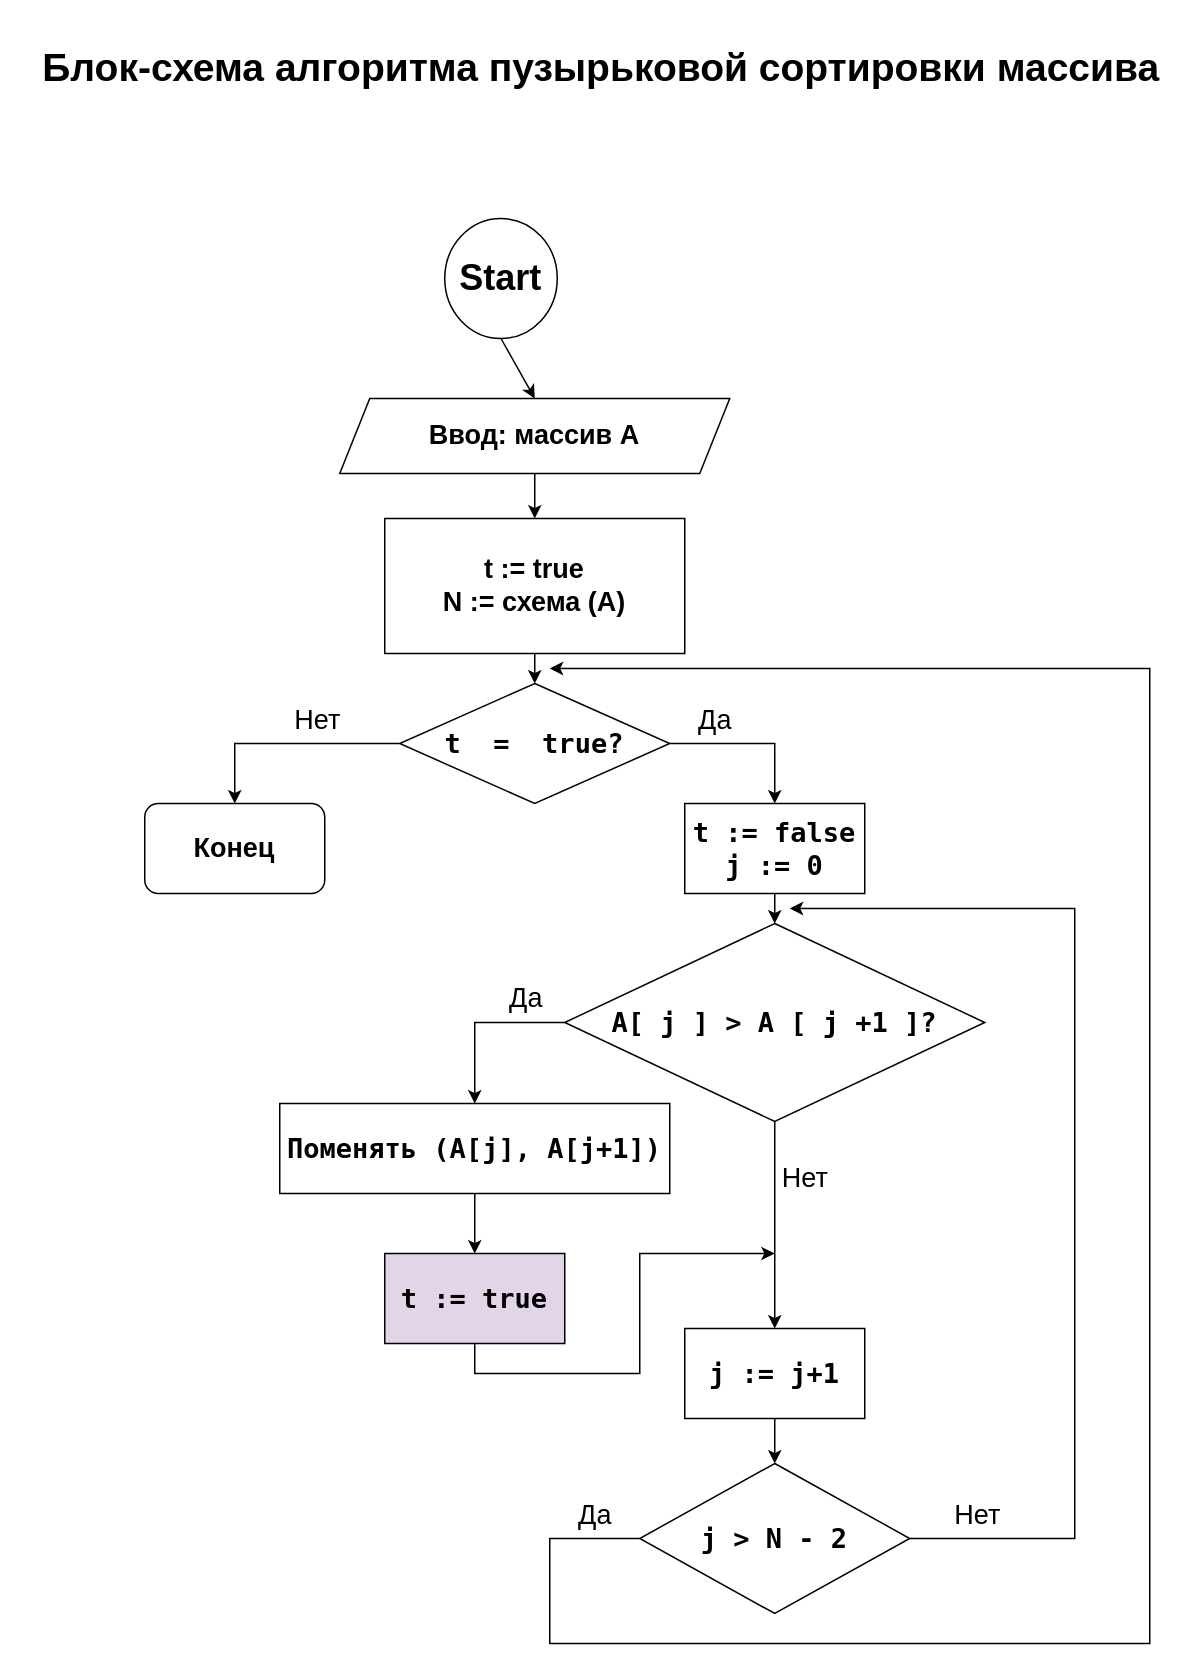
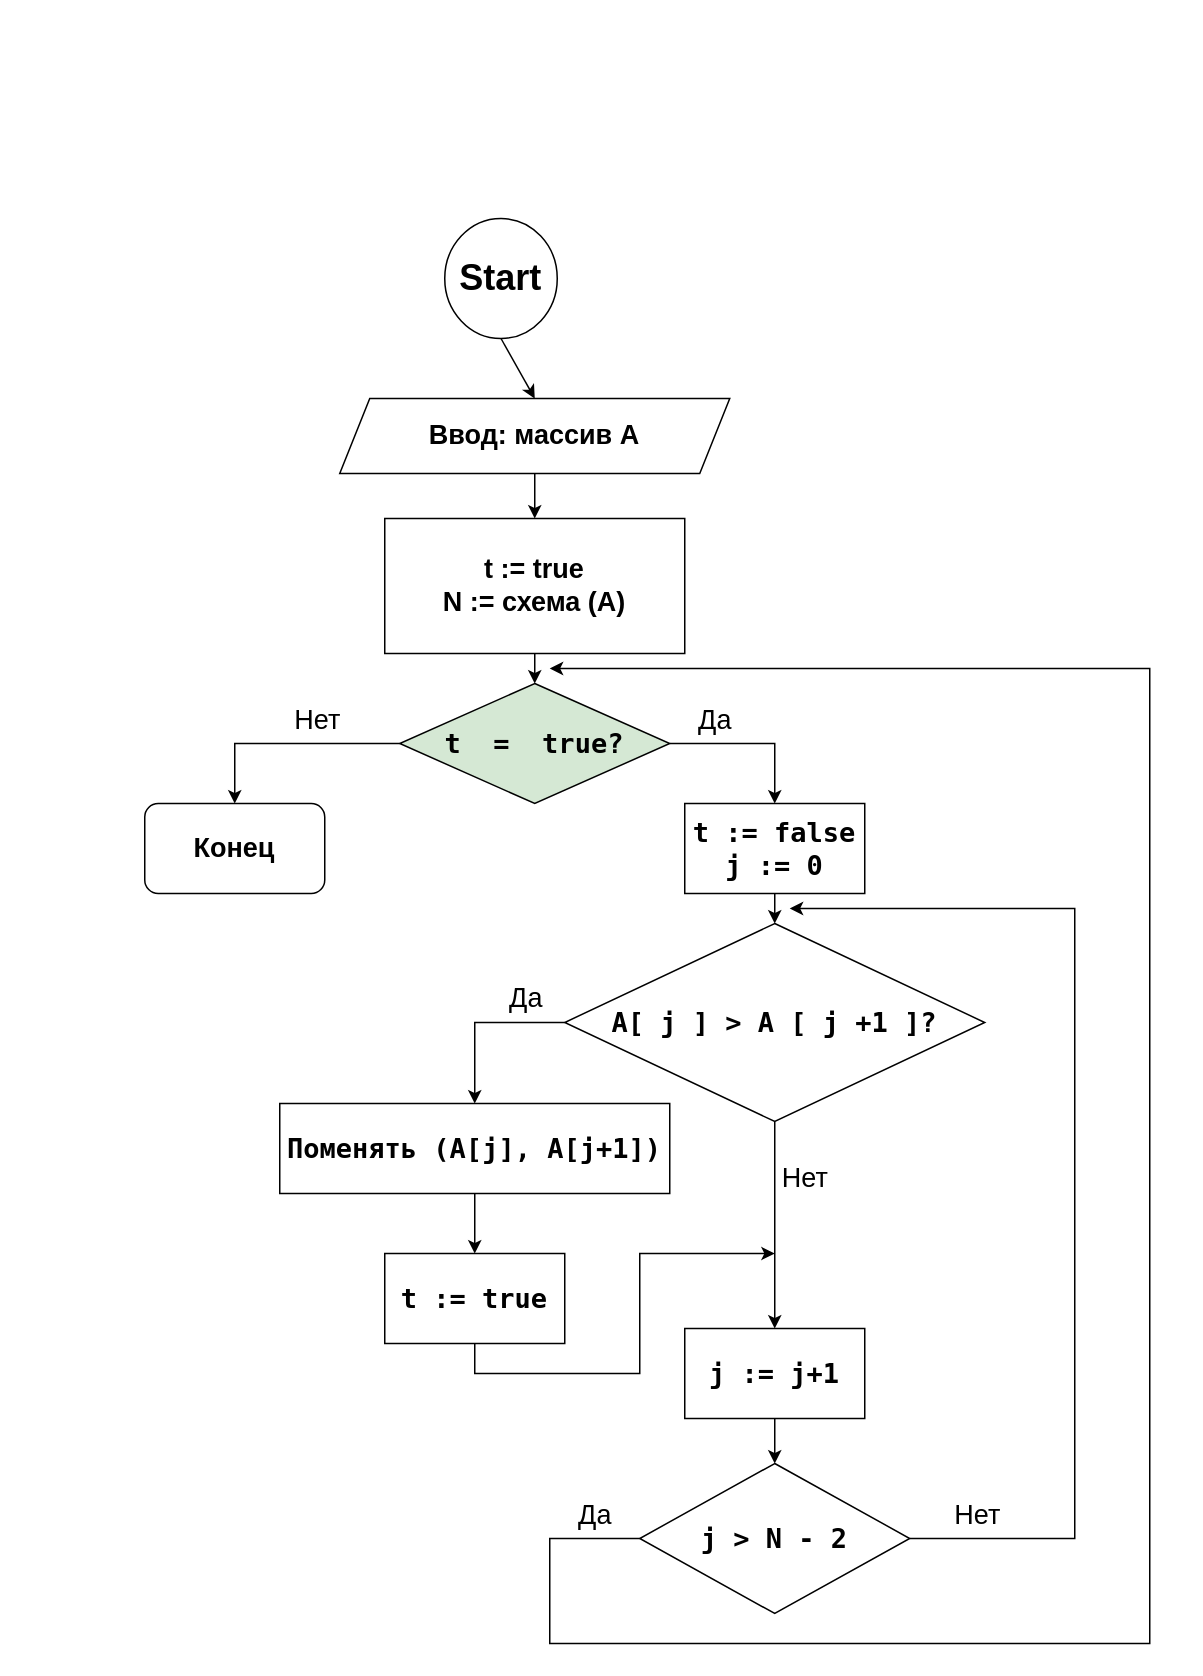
node "Блок-схема алгоритма пузырьковой сортировки массива": removed
node "t = true?": fillcolor #ffffff -> #d5e8d4
node "t := true": fillcolor #e1d5e7 -> #ffffff
